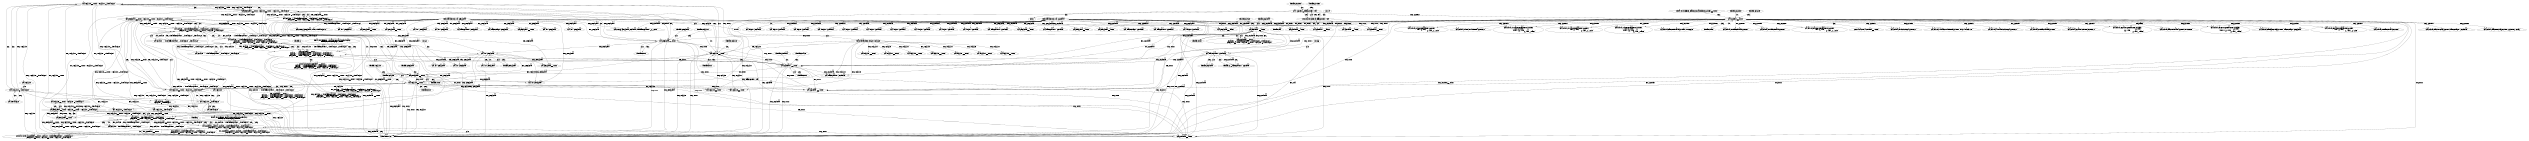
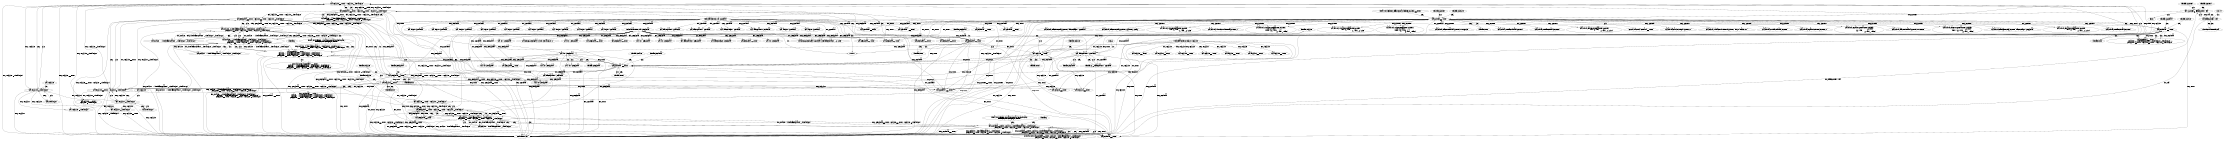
node "(VolumeSetVolumeLevel,(EffectContext *) self)": label "(VolumeSetVolumeLevel,(EffectContext *) self)" -> "(Call,(EffectContext *) self)"
edge "(MethodParameterIn,void *pReplyData)" -> "(Call,memcpy(pReplyData, vol_ret, sizeof(int32_t)*2))": label "DDG: sizeof(effect_param_t) + sizeof(int32_t) +sizeof(int16_t)" -> "DDG: pReplyData"
edge "(MethodParameterIn,void *pReplyData)" -> "(Call,(effect_config_t *)pReplyData)": label "DDG: pReplyData" -> "AST: pReplyData"
edge "(Call,pContext == NULL)" -> "(Call,android::Effect_setEnabled(pContext, LVM_TRUE))": label "DDG: effect" -> "DDG: pContext"
node "(Identifier,self)": label "(Identifier,self)" -> "(VolumeSetVolumeLevel,self)"
node "(Call,android::VirtualizerSetStrength(pContext, 0))": removed
edge "1000107" -> "(MethodParameterIn,uint32_t *replySize)": reversed
node "1000601": removed
